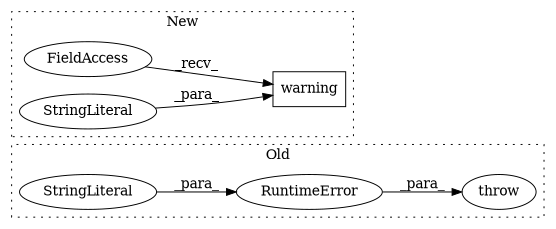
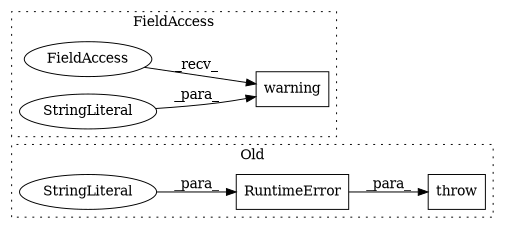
cluster "New": label "New" -> "FieldAccess"
node "RuntimeError": shape ellipse -> box
node "throw": shape ellipse -> box
